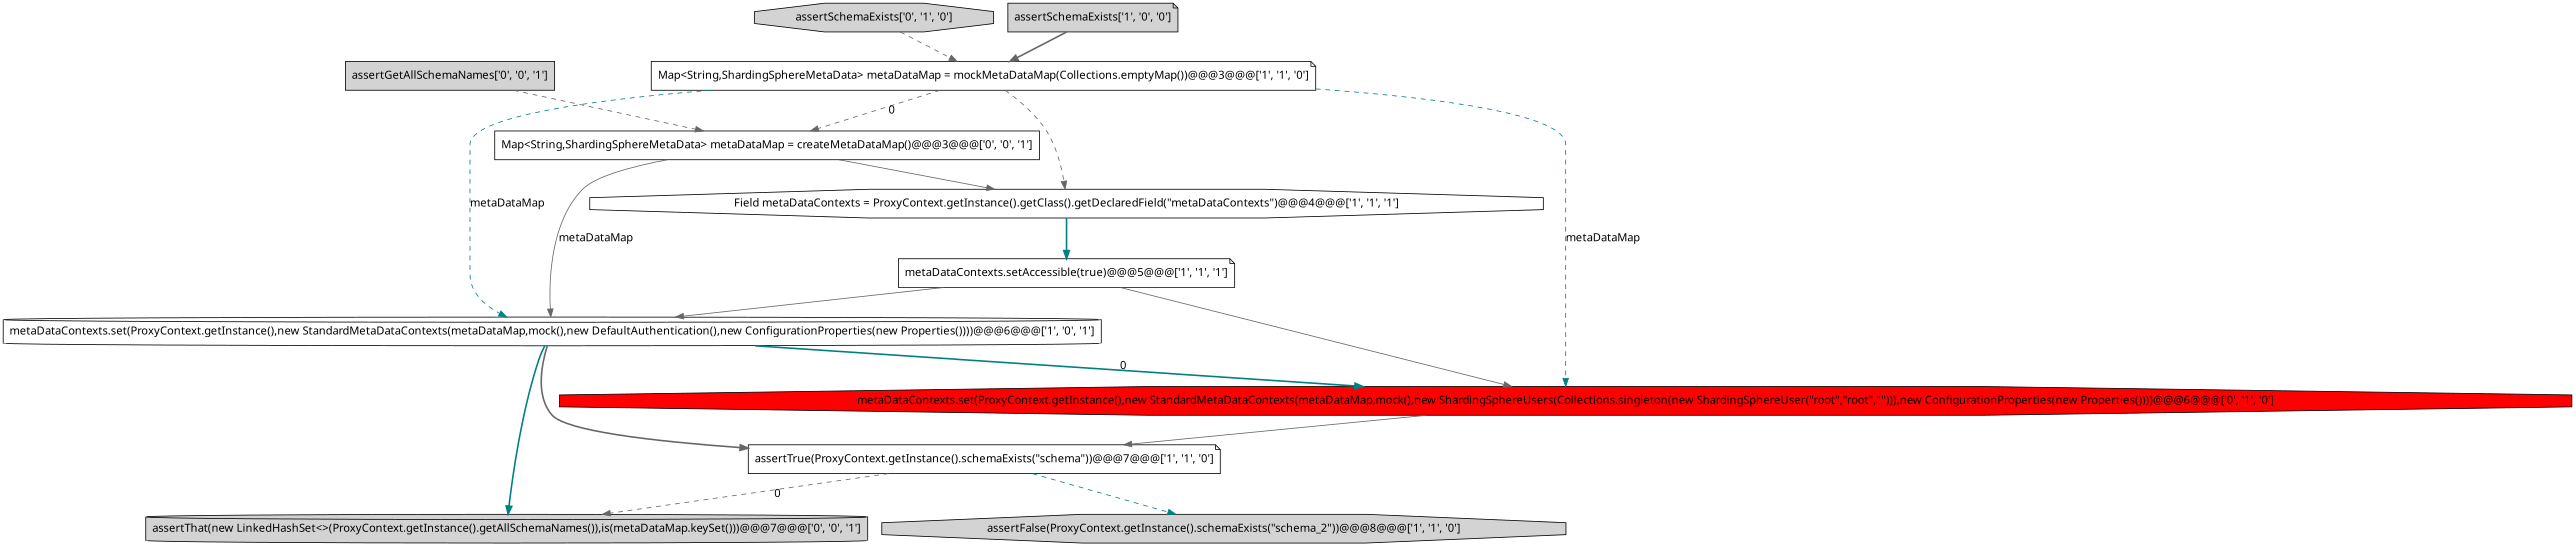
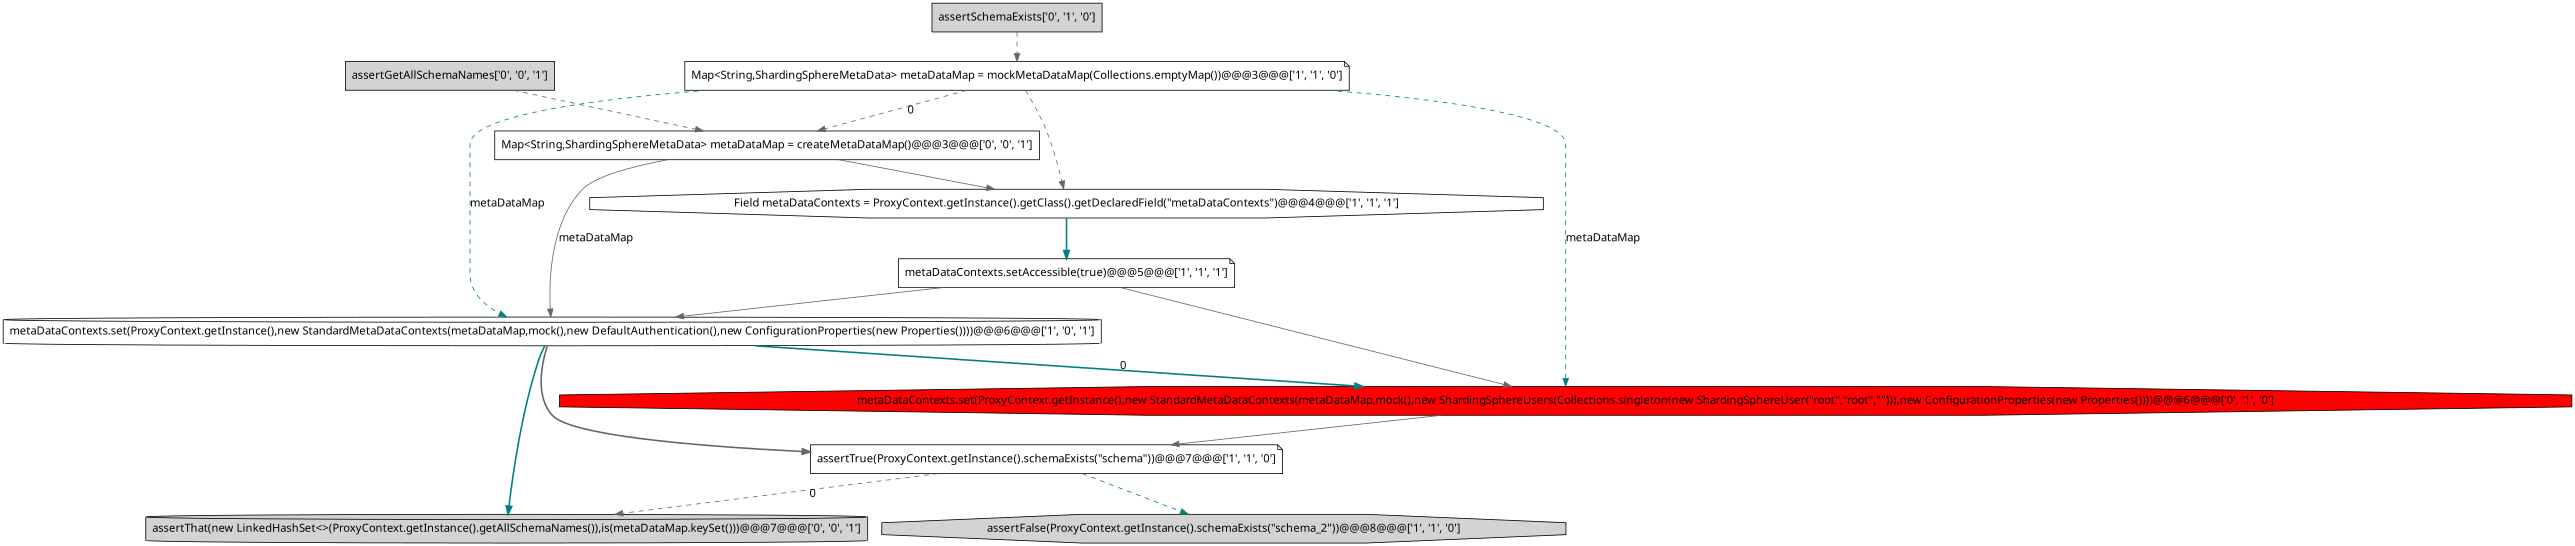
node "assertSchemaExists['0', '1', '0']": shape octagon -> box
node "assertSchemaExists['1', '0', '0']": removed
